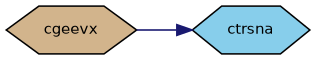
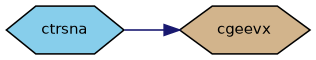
edge "cgeevx" -> "ctrsna": reversed
